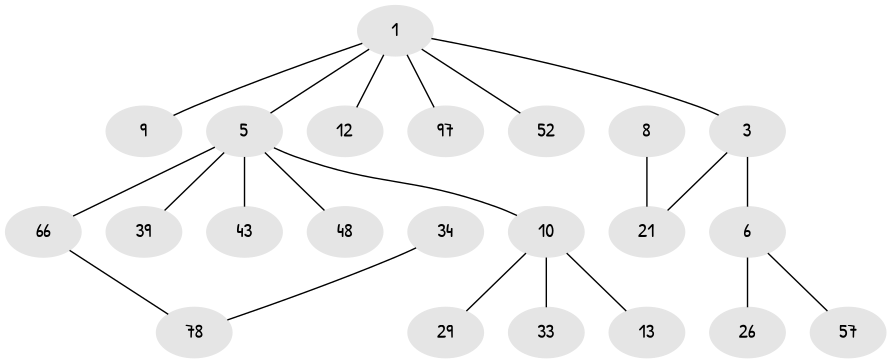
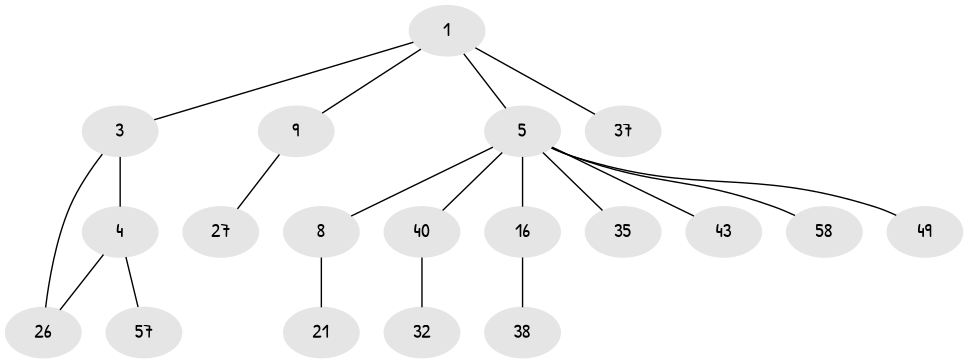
node "12": removed
node "97": label "97" -> "37"
node "52": removed
edge "3" -- "21": now "3" -- "26"
edge "5" -- "8": added
node "66": label "66" -> "16"
node "39": label "39" -> "35"
node "27": added
node "48": label "48" -> "58"
node "34": removed
node "10": label "10" -> "40"
node "6": label "6" -> "4"
node "49": added
node "78": label "78" -> "38"
node "29": removed
node "33": label "33" -> "32"
node "13": removed
